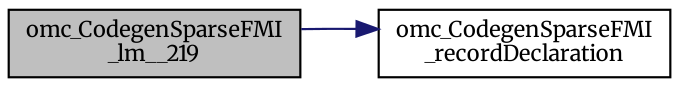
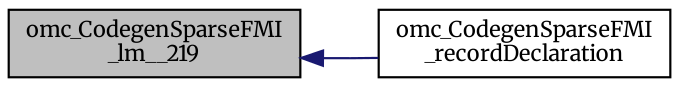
edge "omc_CodegenSparseFMI _lm__219" -> "omc_CodegenSparseFMI _recordDeclaration": reversed
